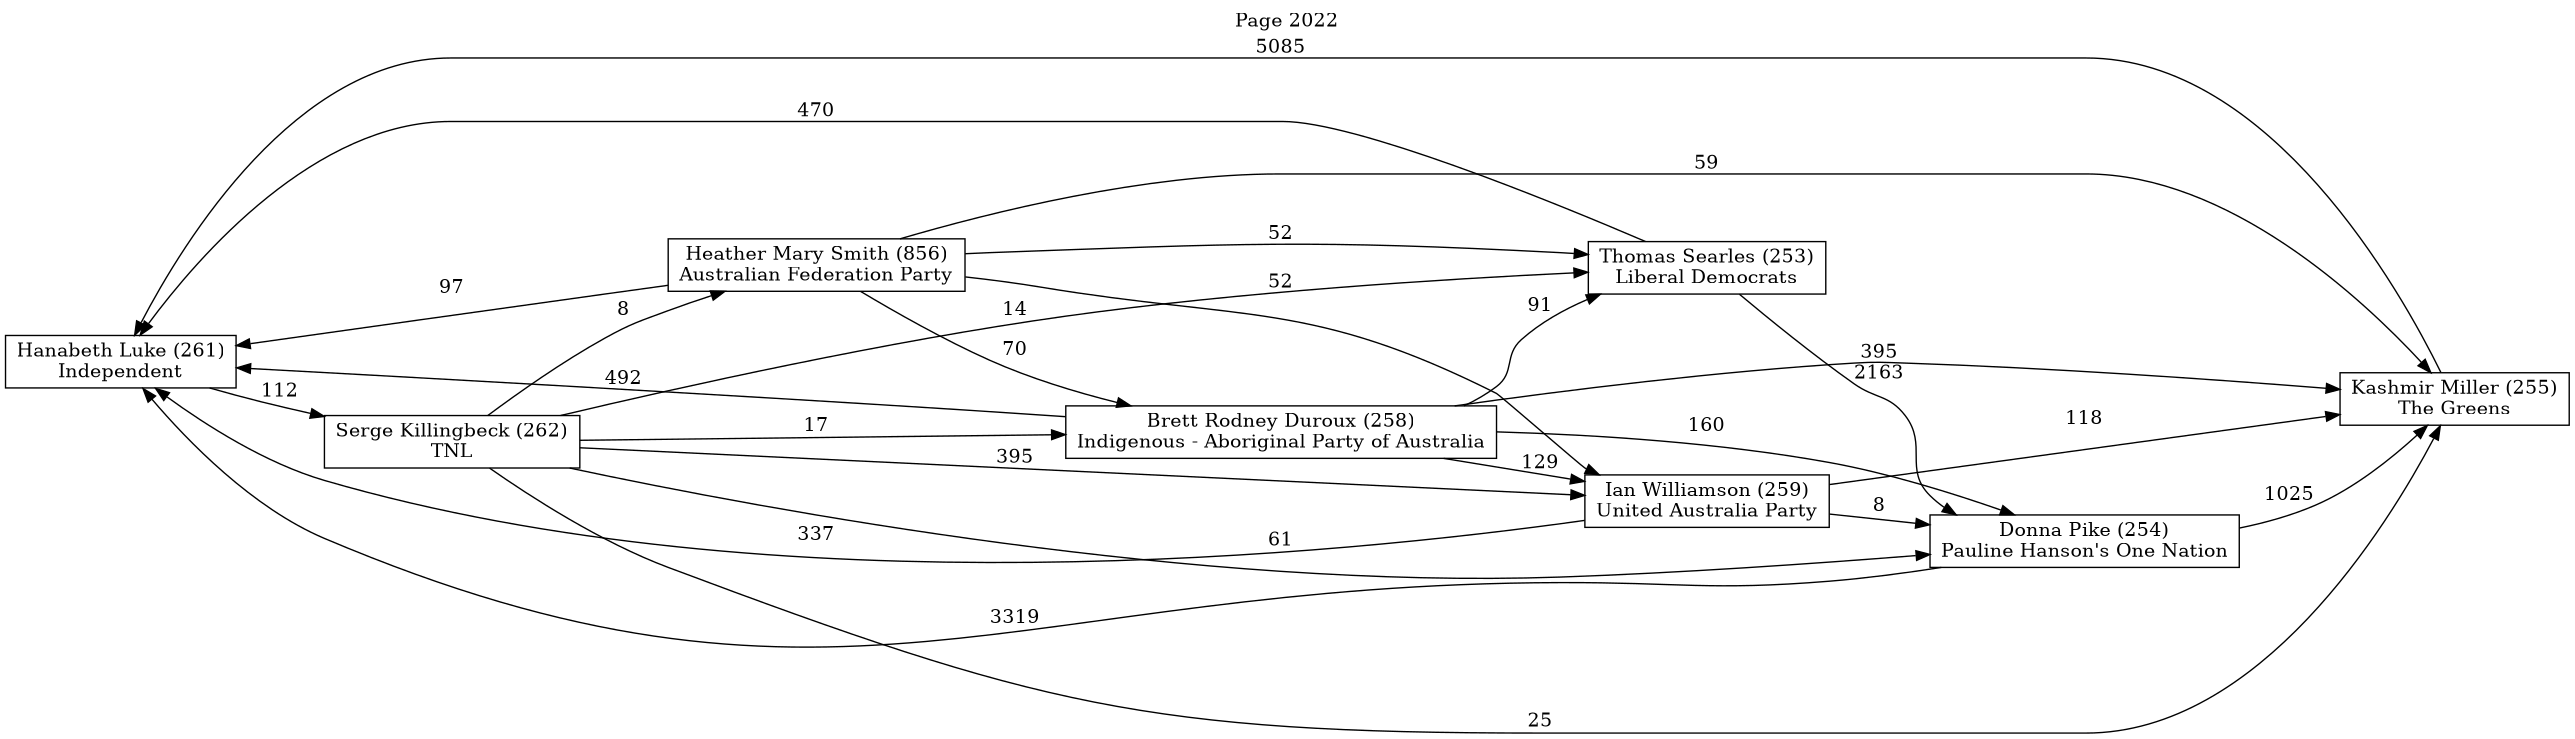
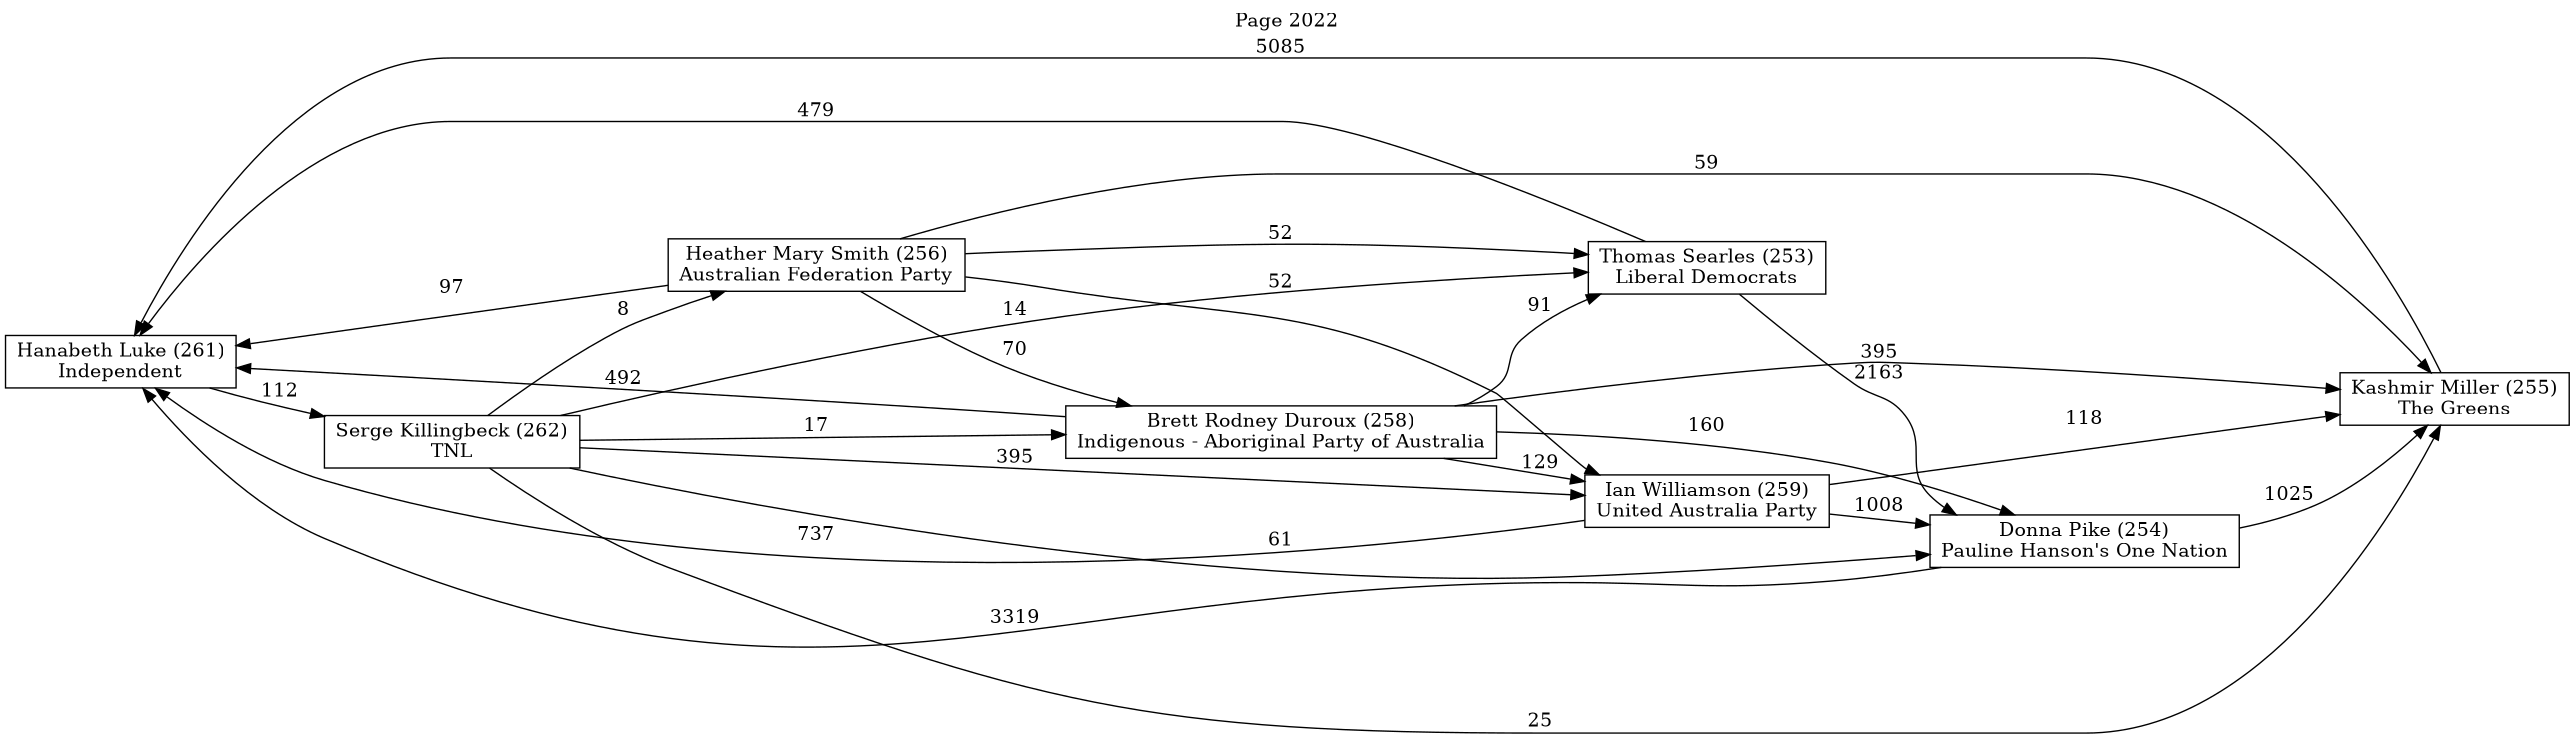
edge "Thomas Searles (253) Liberal Democrats" -> "Hanabeth Luke (261) Independent": label "470" -> "479"
node "Heather Mary Smith (856) Australian Federation Party": label "Heather Mary Smith (856) Australian Federation Party" -> "Heather Mary Smith (256) Australian Federation Party"
edge "Ian Williamson (259) United Australia Party" -> "Donna Pike (254) Pauline Hanson's One Nation": label "8" -> "1008"
edge "Ian Williamson (259) United Australia Party" -> "Hanabeth Luke (261) Independent": label "337" -> "737"
